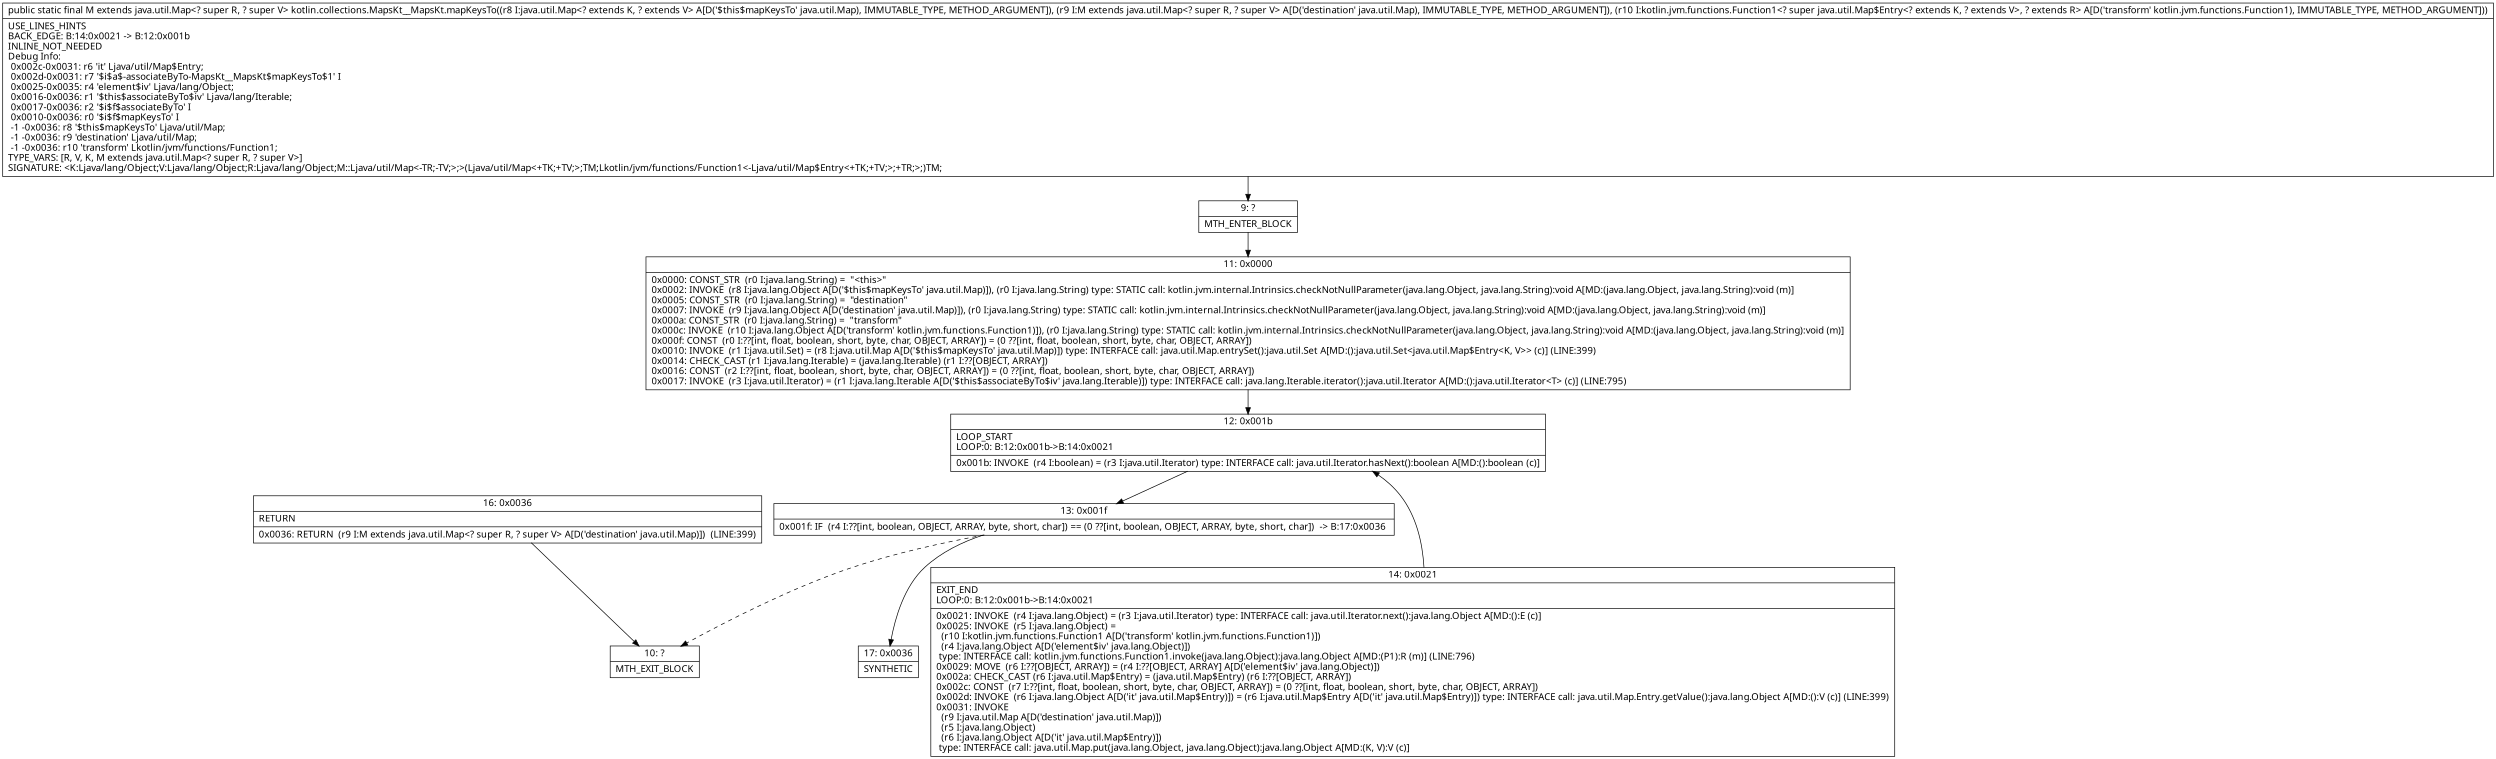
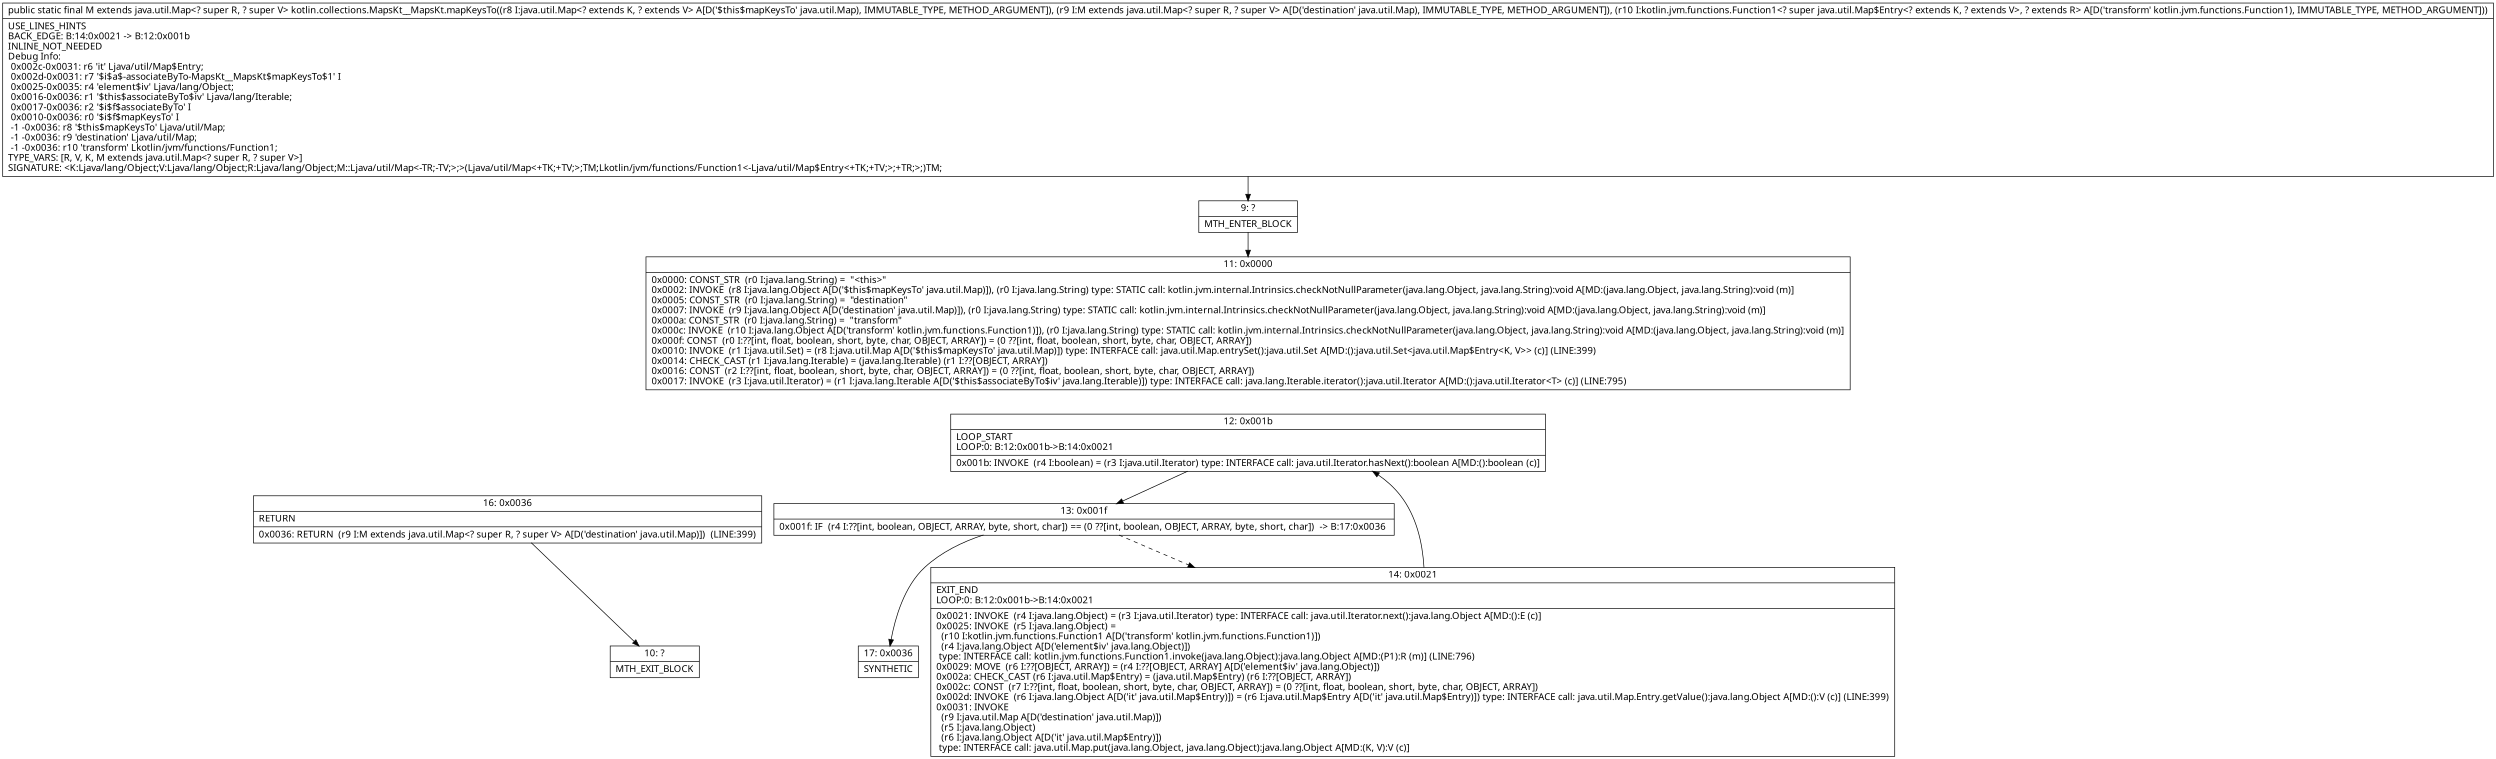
edge "11: 0x0000" -> "12: 0x001b": removed
edge "13: 0x001f" -> "10: ?": now "13: 0x001f" -> "14: 0x0021"
